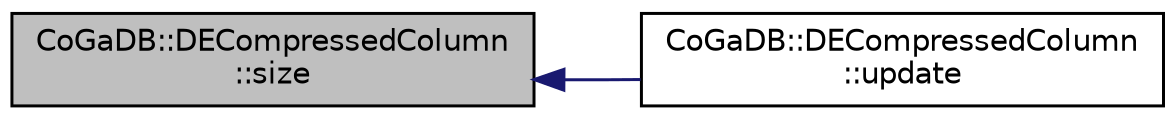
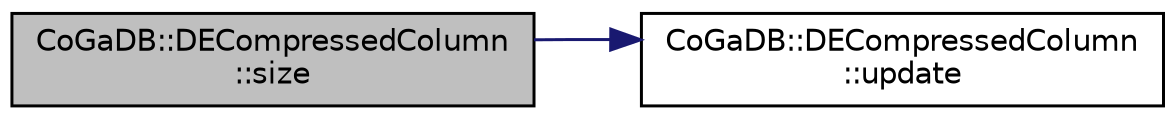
edge "CoGaDB::DECompressedColumn ::update" -> "CoGaDB::DECompressedColumn ::size": reversed
